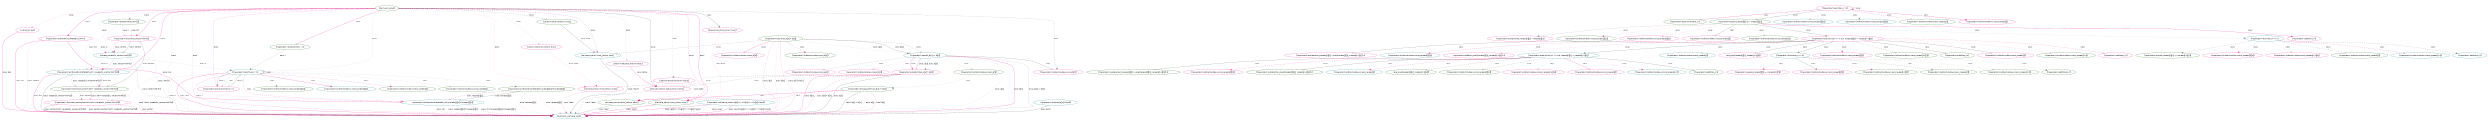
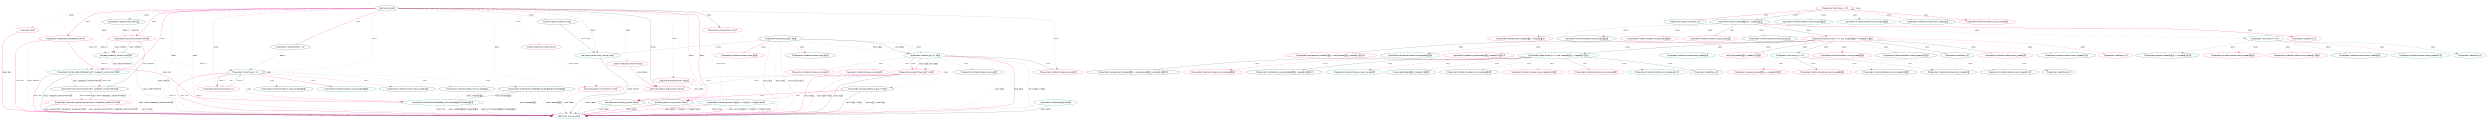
edge "(<operator>.indirectIndexAccess,a[1])" -> "(<operator>.lessEqualsThan,a[1] <= b[1])": now "(<operator>.equals,a[0] == b[0])" -> "(<operator>.lessEqualsThan,a[1] <= b[1])"
node "(METHOD_RETURN,void)": label "(METHOD_RETURN,void)" -> "(METHOD_PARAM,void)"
